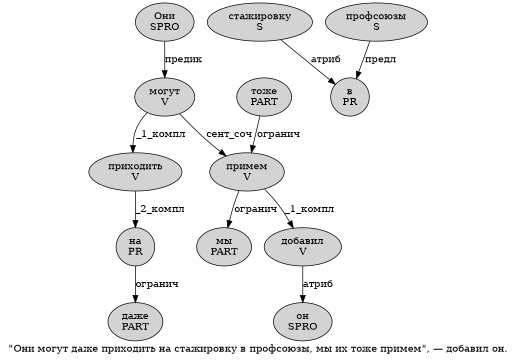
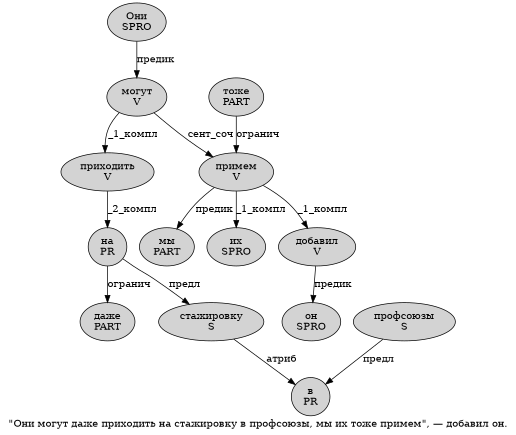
edge "примем V" -> "мы PART": label "огранич" -> "предик"
node "их SPRO": added
edge "на PR" -> "стажировку S": added, label "предл"
edge "добавил V" -> "он SPRO": label "атриб" -> "предик"
